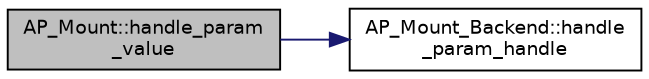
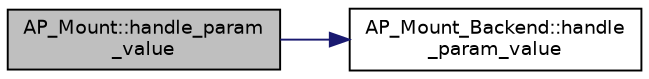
node "AP_Mount_Backend::handle _param_handle": label "AP_Mount_Backend::handle _param_handle" -> "AP_Mount_Backend::handle _param_value"
